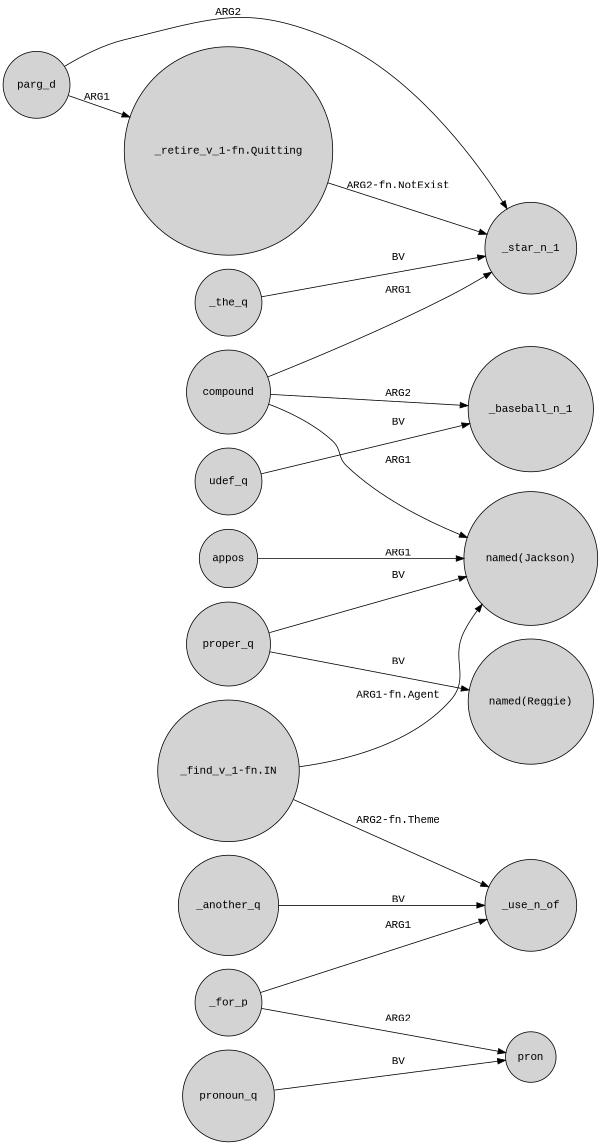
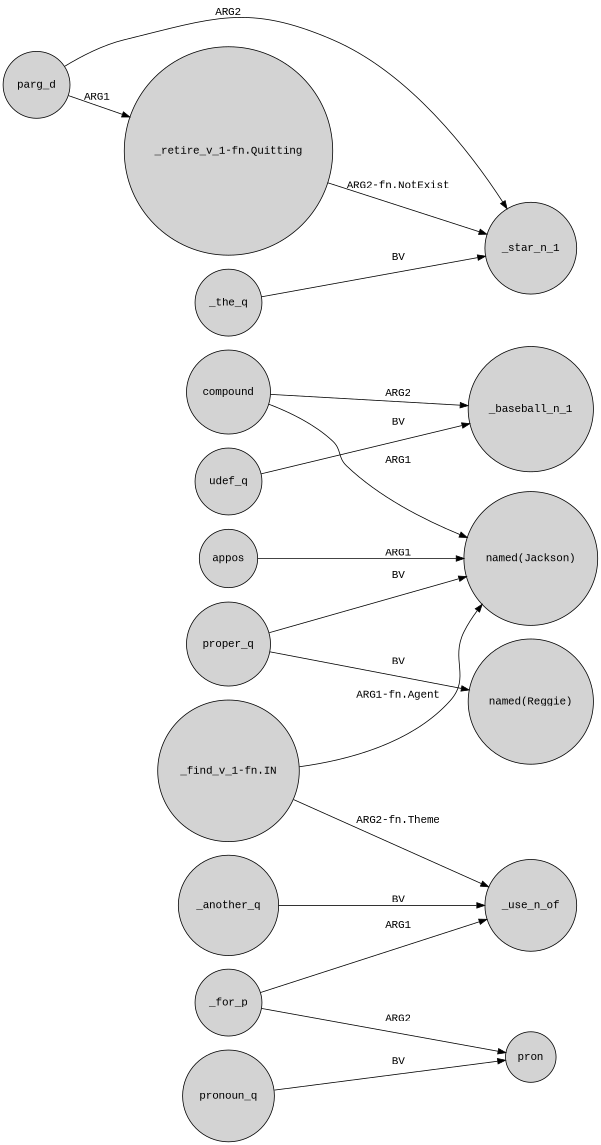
edge "compound" -> "_star_n_1": removed, label "ARG1"
